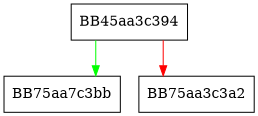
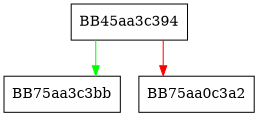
node "BB75aa7c3bb": label "BB75aa7c3bb" -> "BB75aa3c3bb"
node "BB75aa3c3a2": label "BB75aa3c3a2" -> "BB75aa0c3a2"
